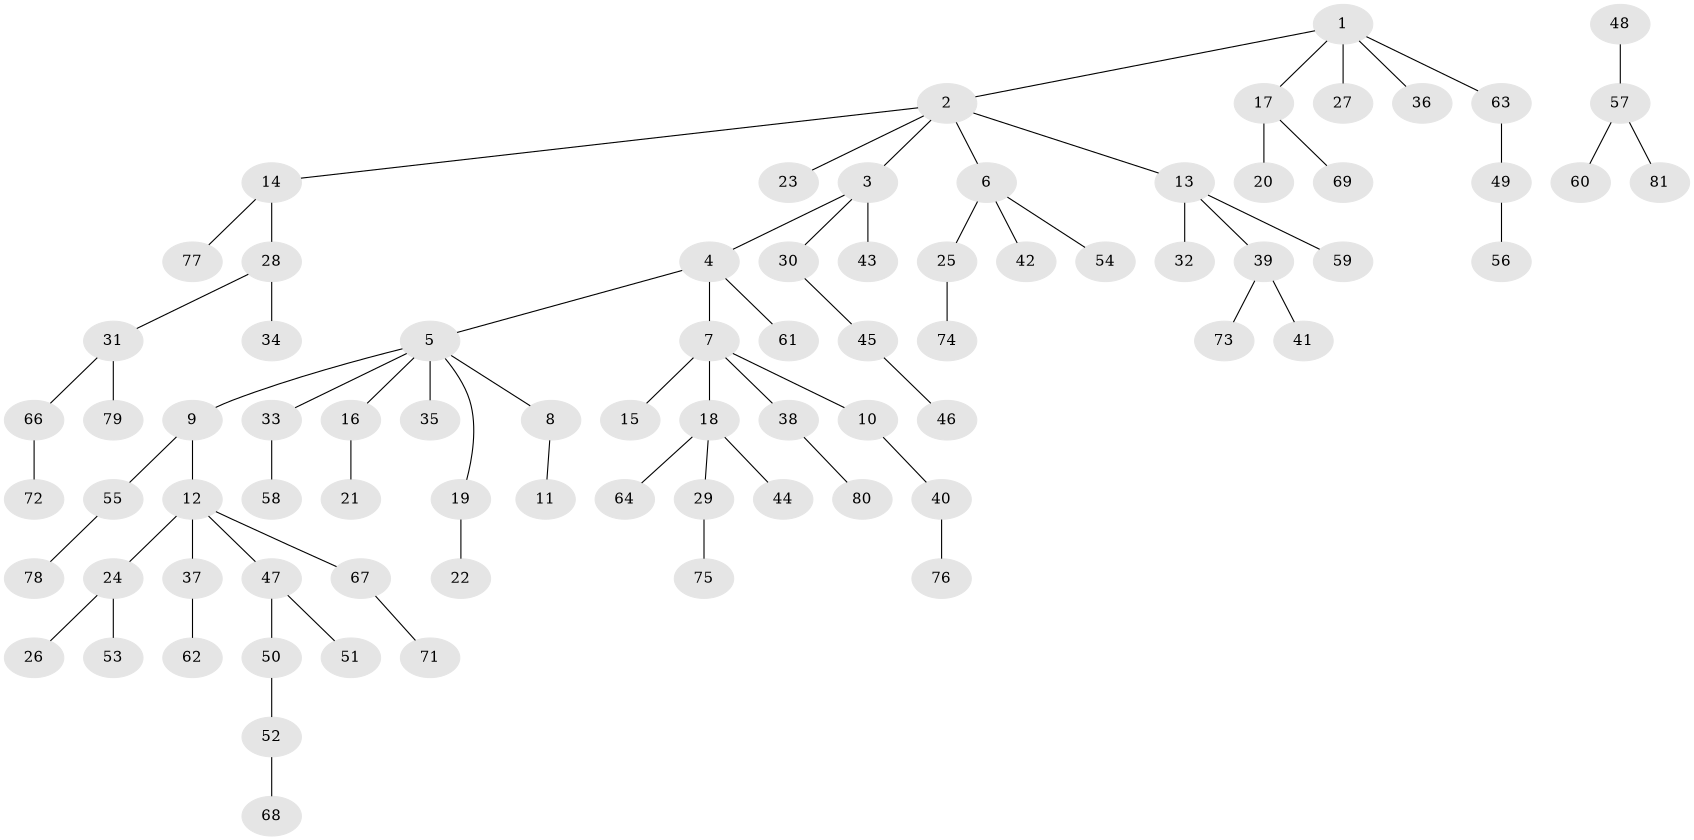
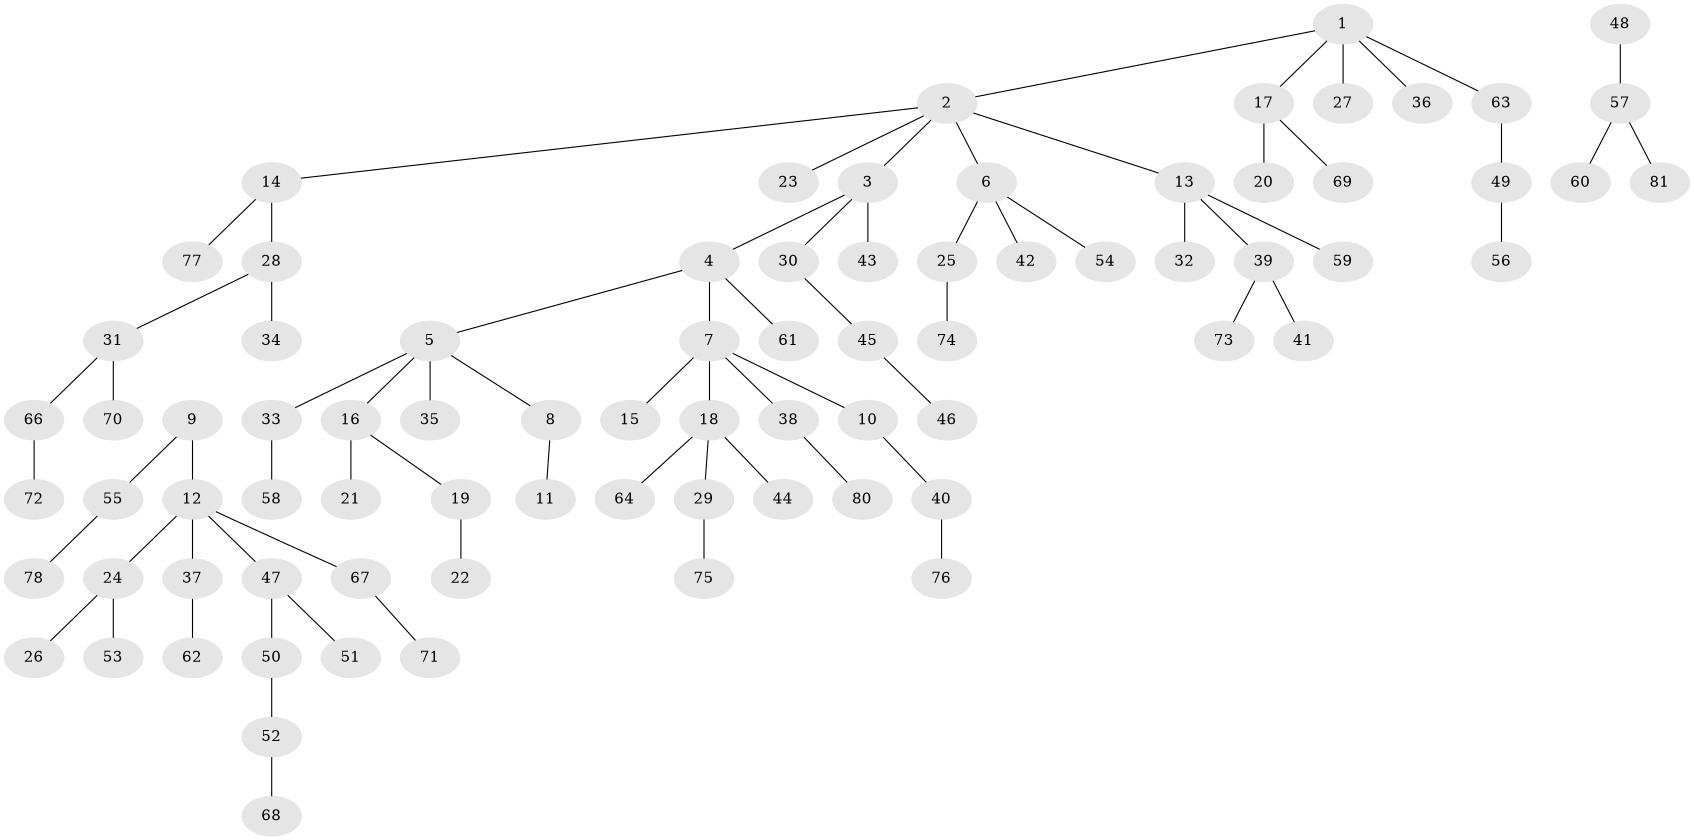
edge "5" -- "9": removed
edge "5" -- "19": now "16" -- "19"
node "79": label "79" -> "70"
